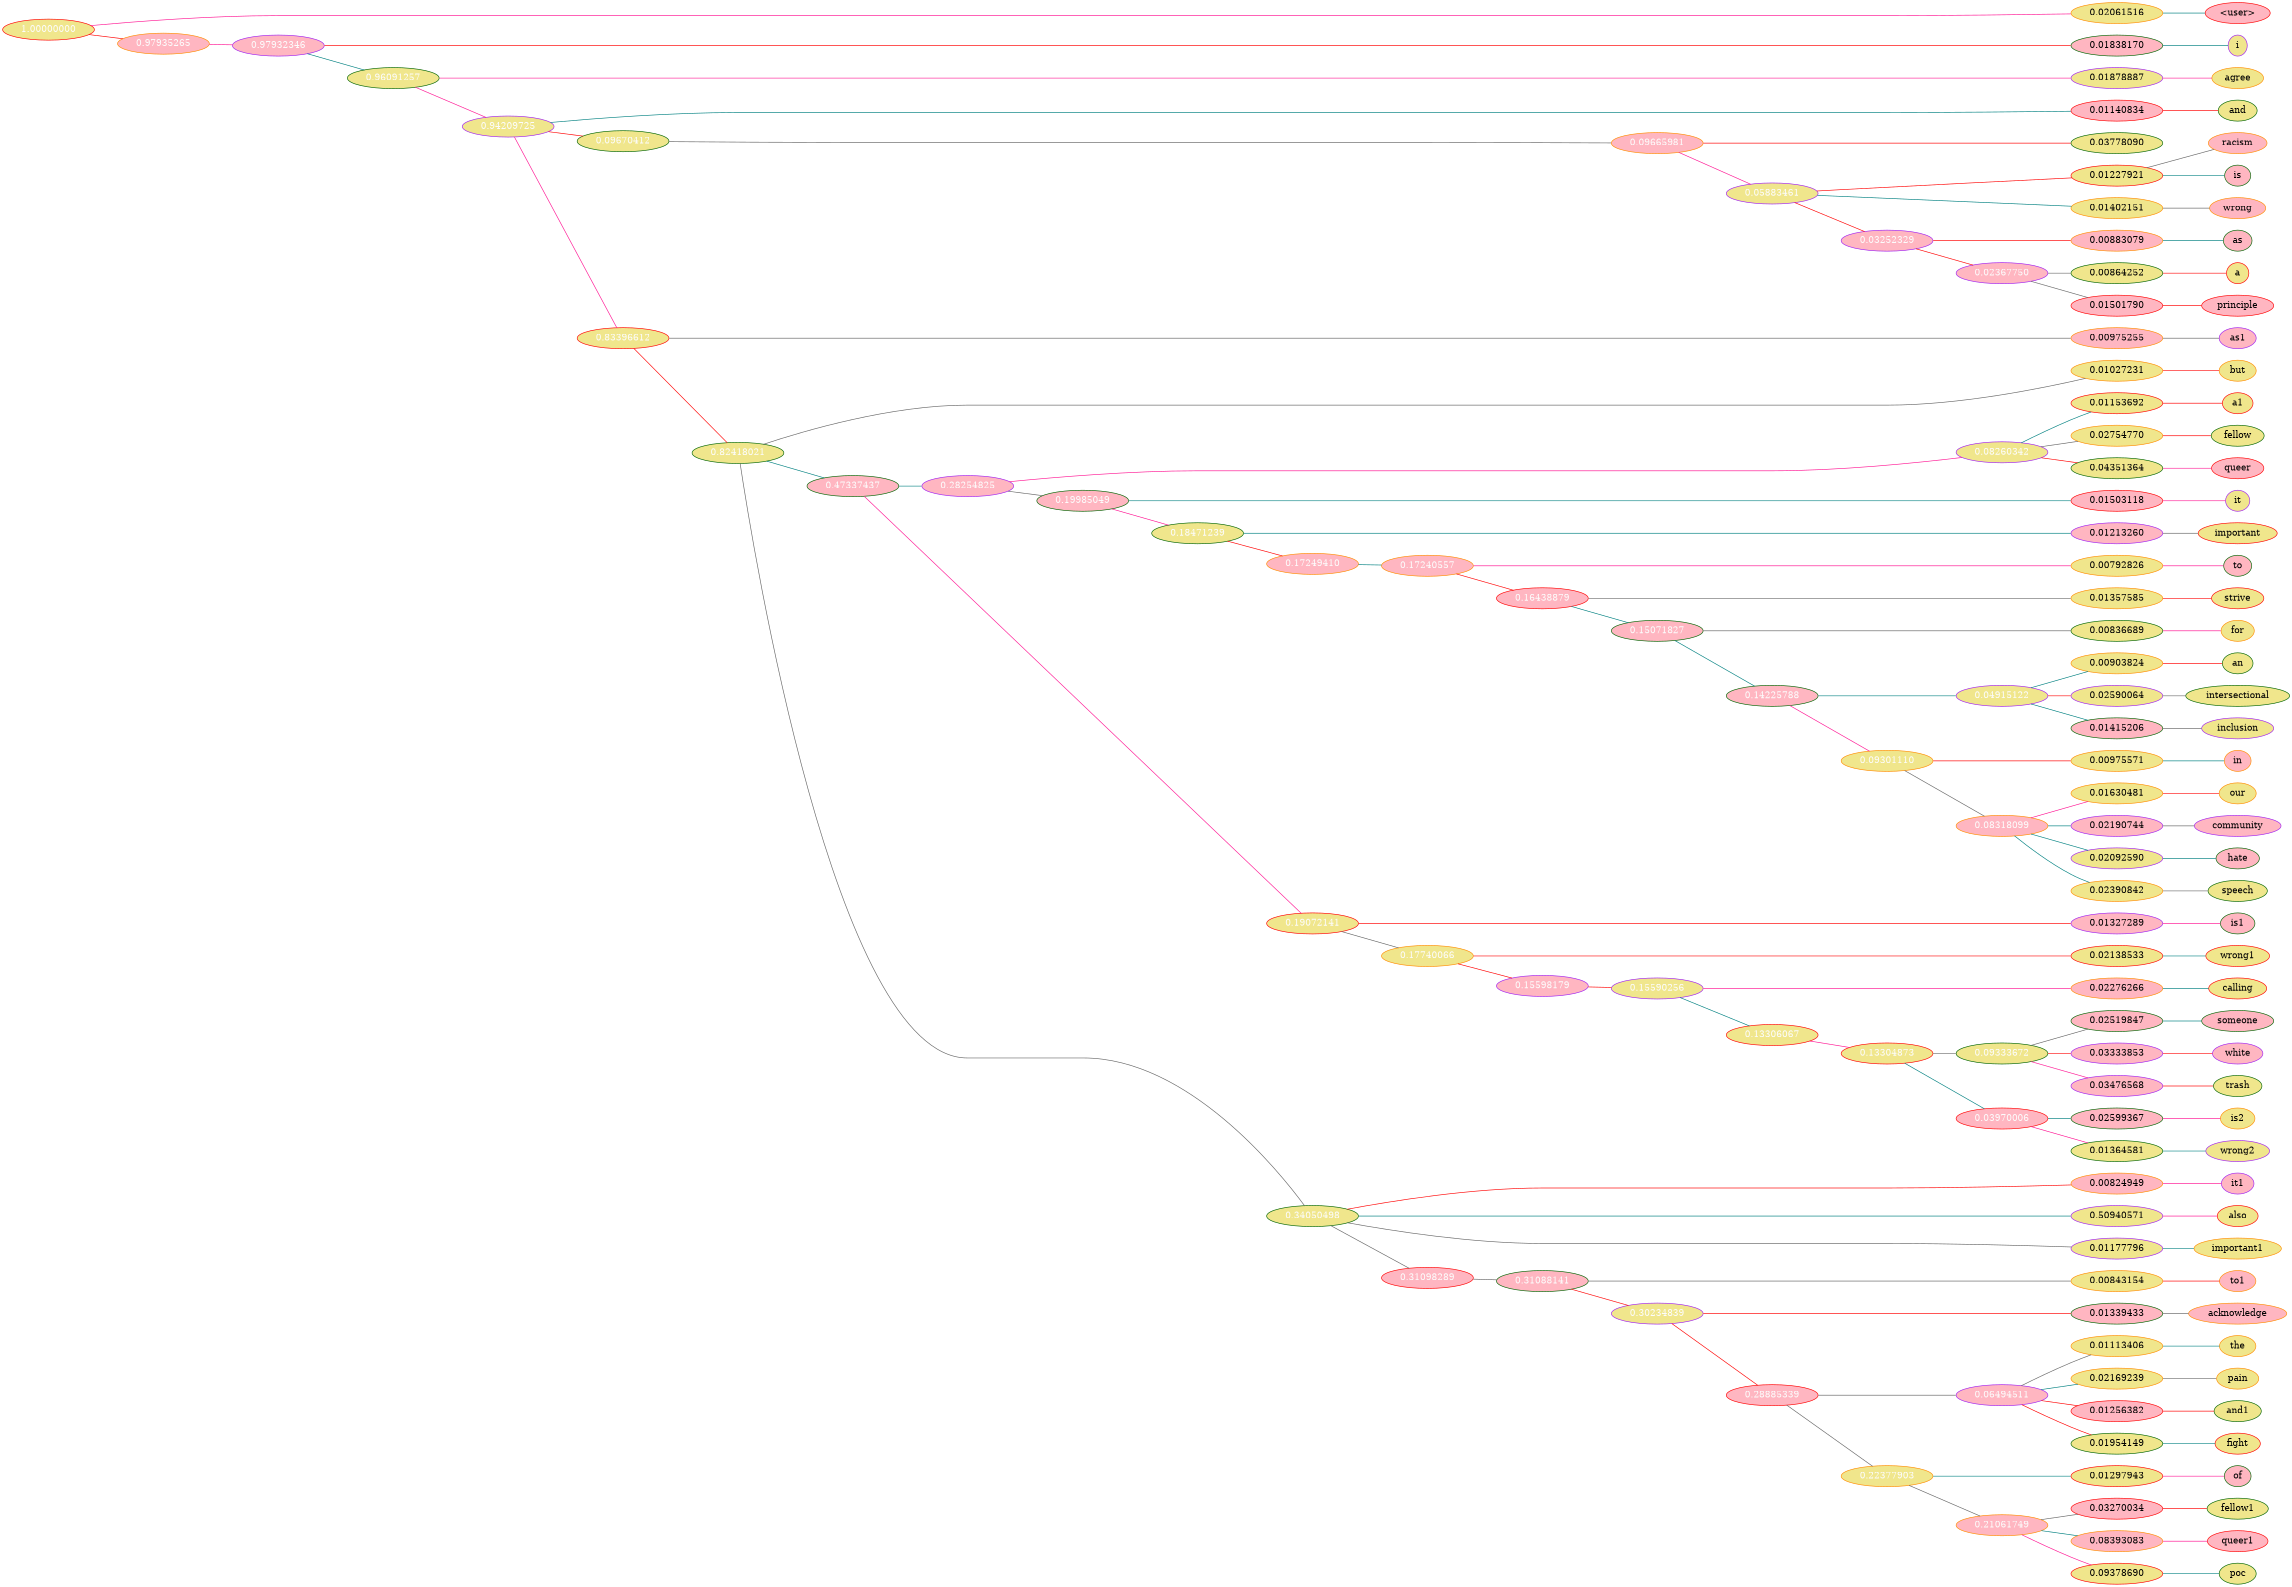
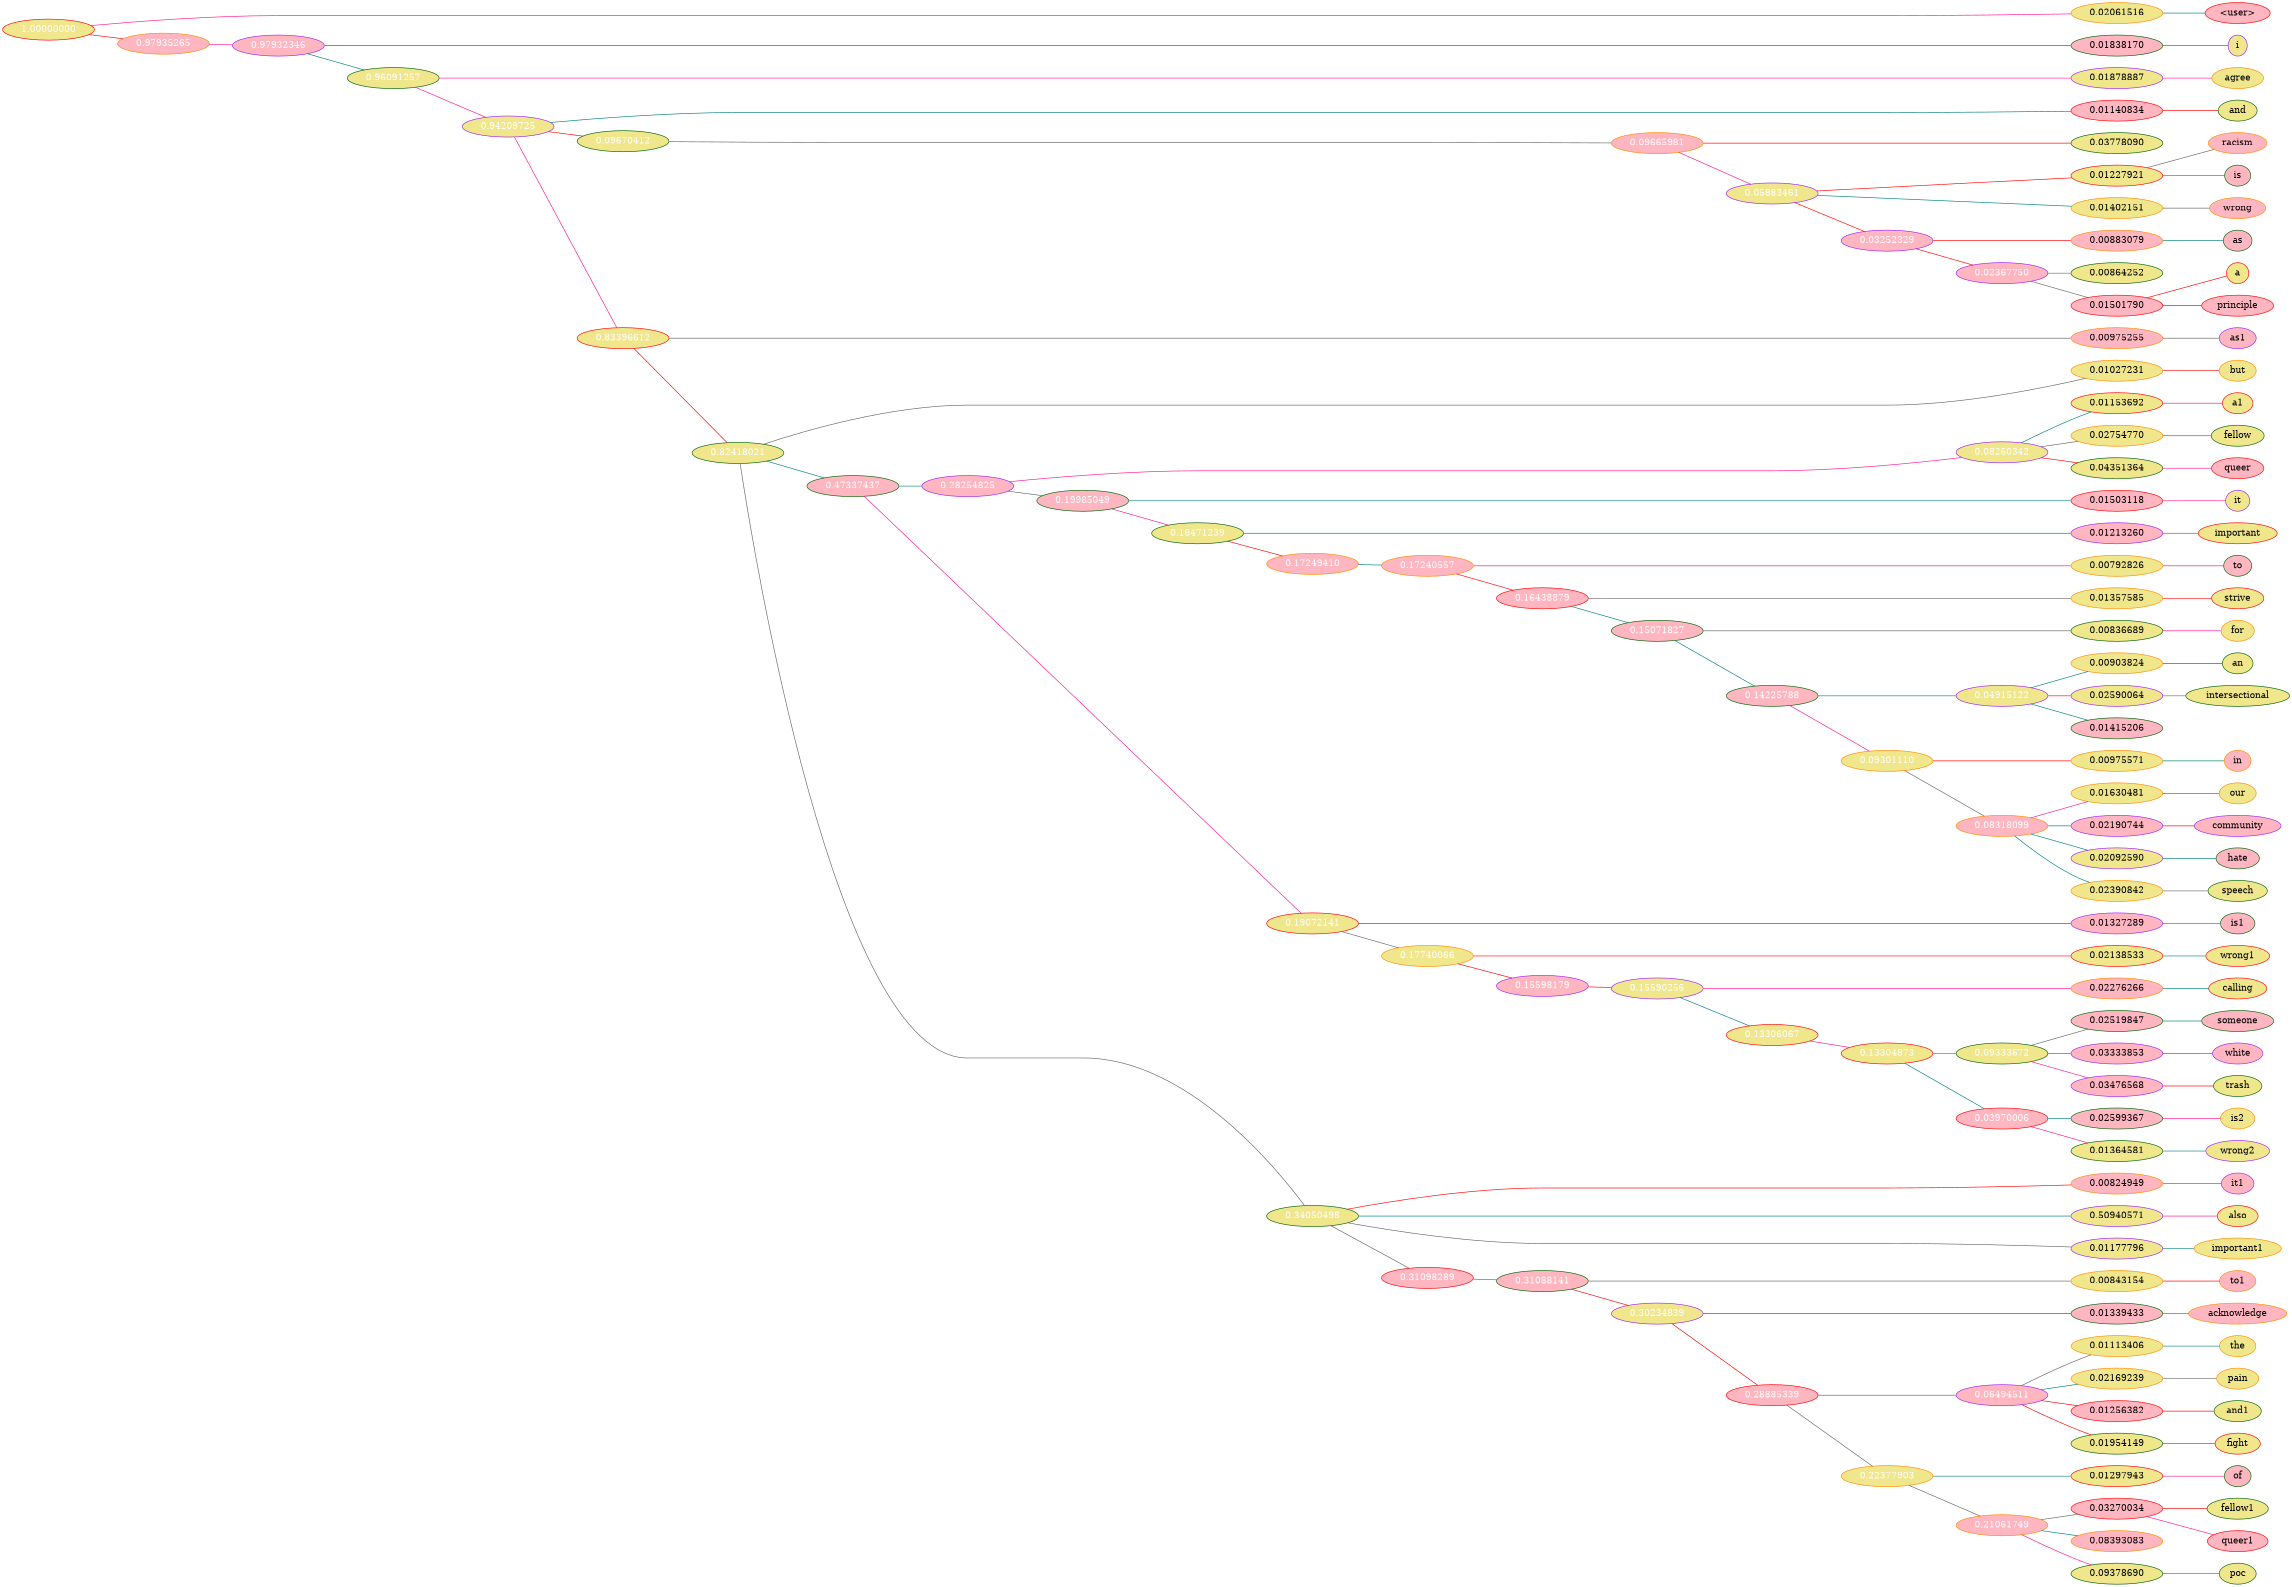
edge "0.00864252" -- "a": now "0.01501790" -- "a"
edge "0.01153692" -- "a1": color red -> deeppink
edge "0.02754770" -- "fellow": color red -> gray40
node "inclusion": removed
edge "0.02190744" -- "community": color gray40 -> red
edge "0.01954149" -- "fight": color teal -> red
edge "0.08393083" -- "queer1": now "0.03270034" -- "queer1"
node "0.09378690": color red -> darkgreen
